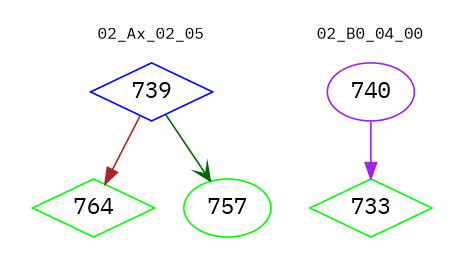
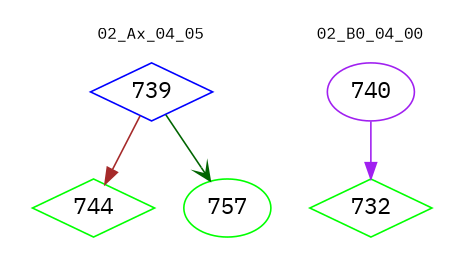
cluster "02_Ax_02_05": label "02_Ax_02_05" -> "02_Ax_04_05"
node "764": label "764" -> "744"
node "733": label "733" -> "732"
